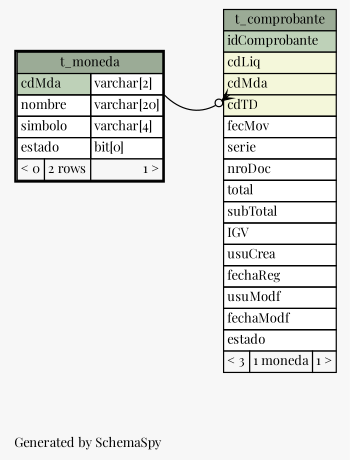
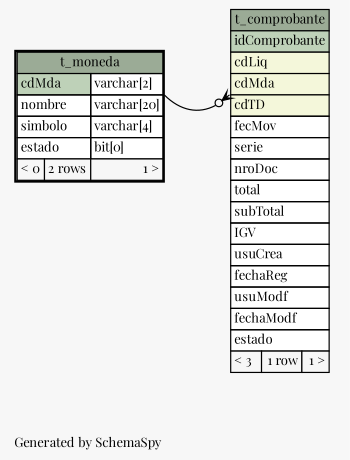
node "t_comprobante": text "1 moneda" -> "1 row"
